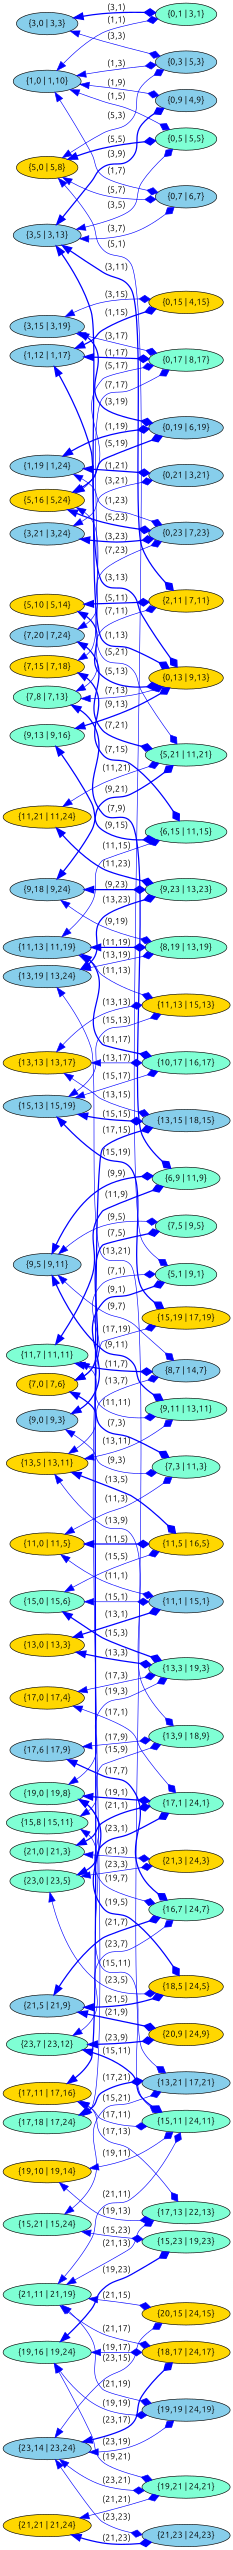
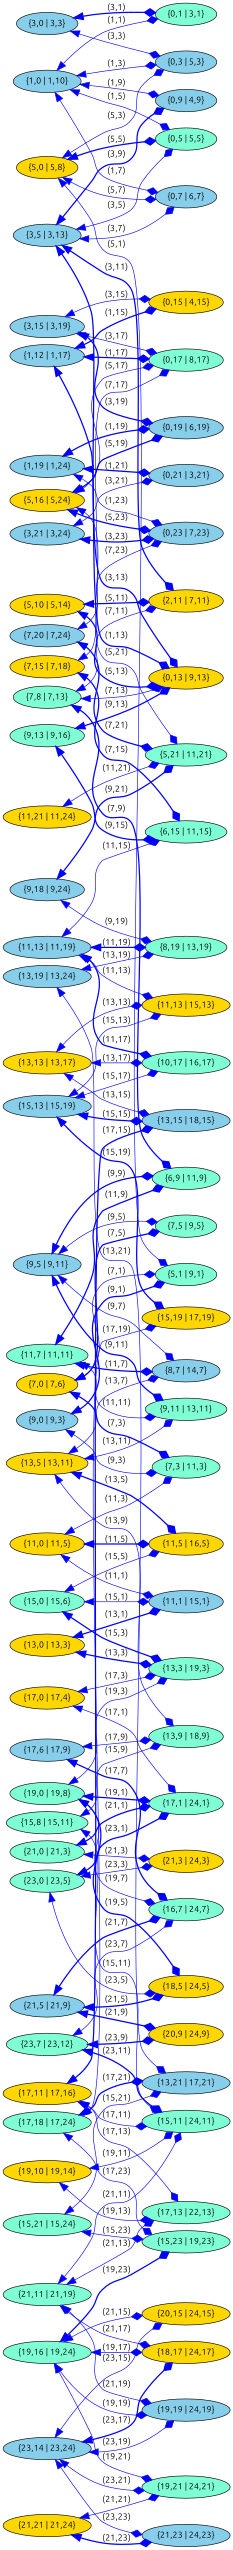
node "{9,23 | 13,23}": removed
edge "{23,7 | 23,12}" -- "{15,11 | 24,11}": label "(15,11)" -> "(23,11)"
edge "{17,18 | 17,24}" -- "{15,23 | 19,23}": added, label "(17,23)"
edge "{21,11 | 21,19}" -- "{20,15 | 24,15}": now "{19,16 | 19,24}" -- "{20,15 | 24,15}"
